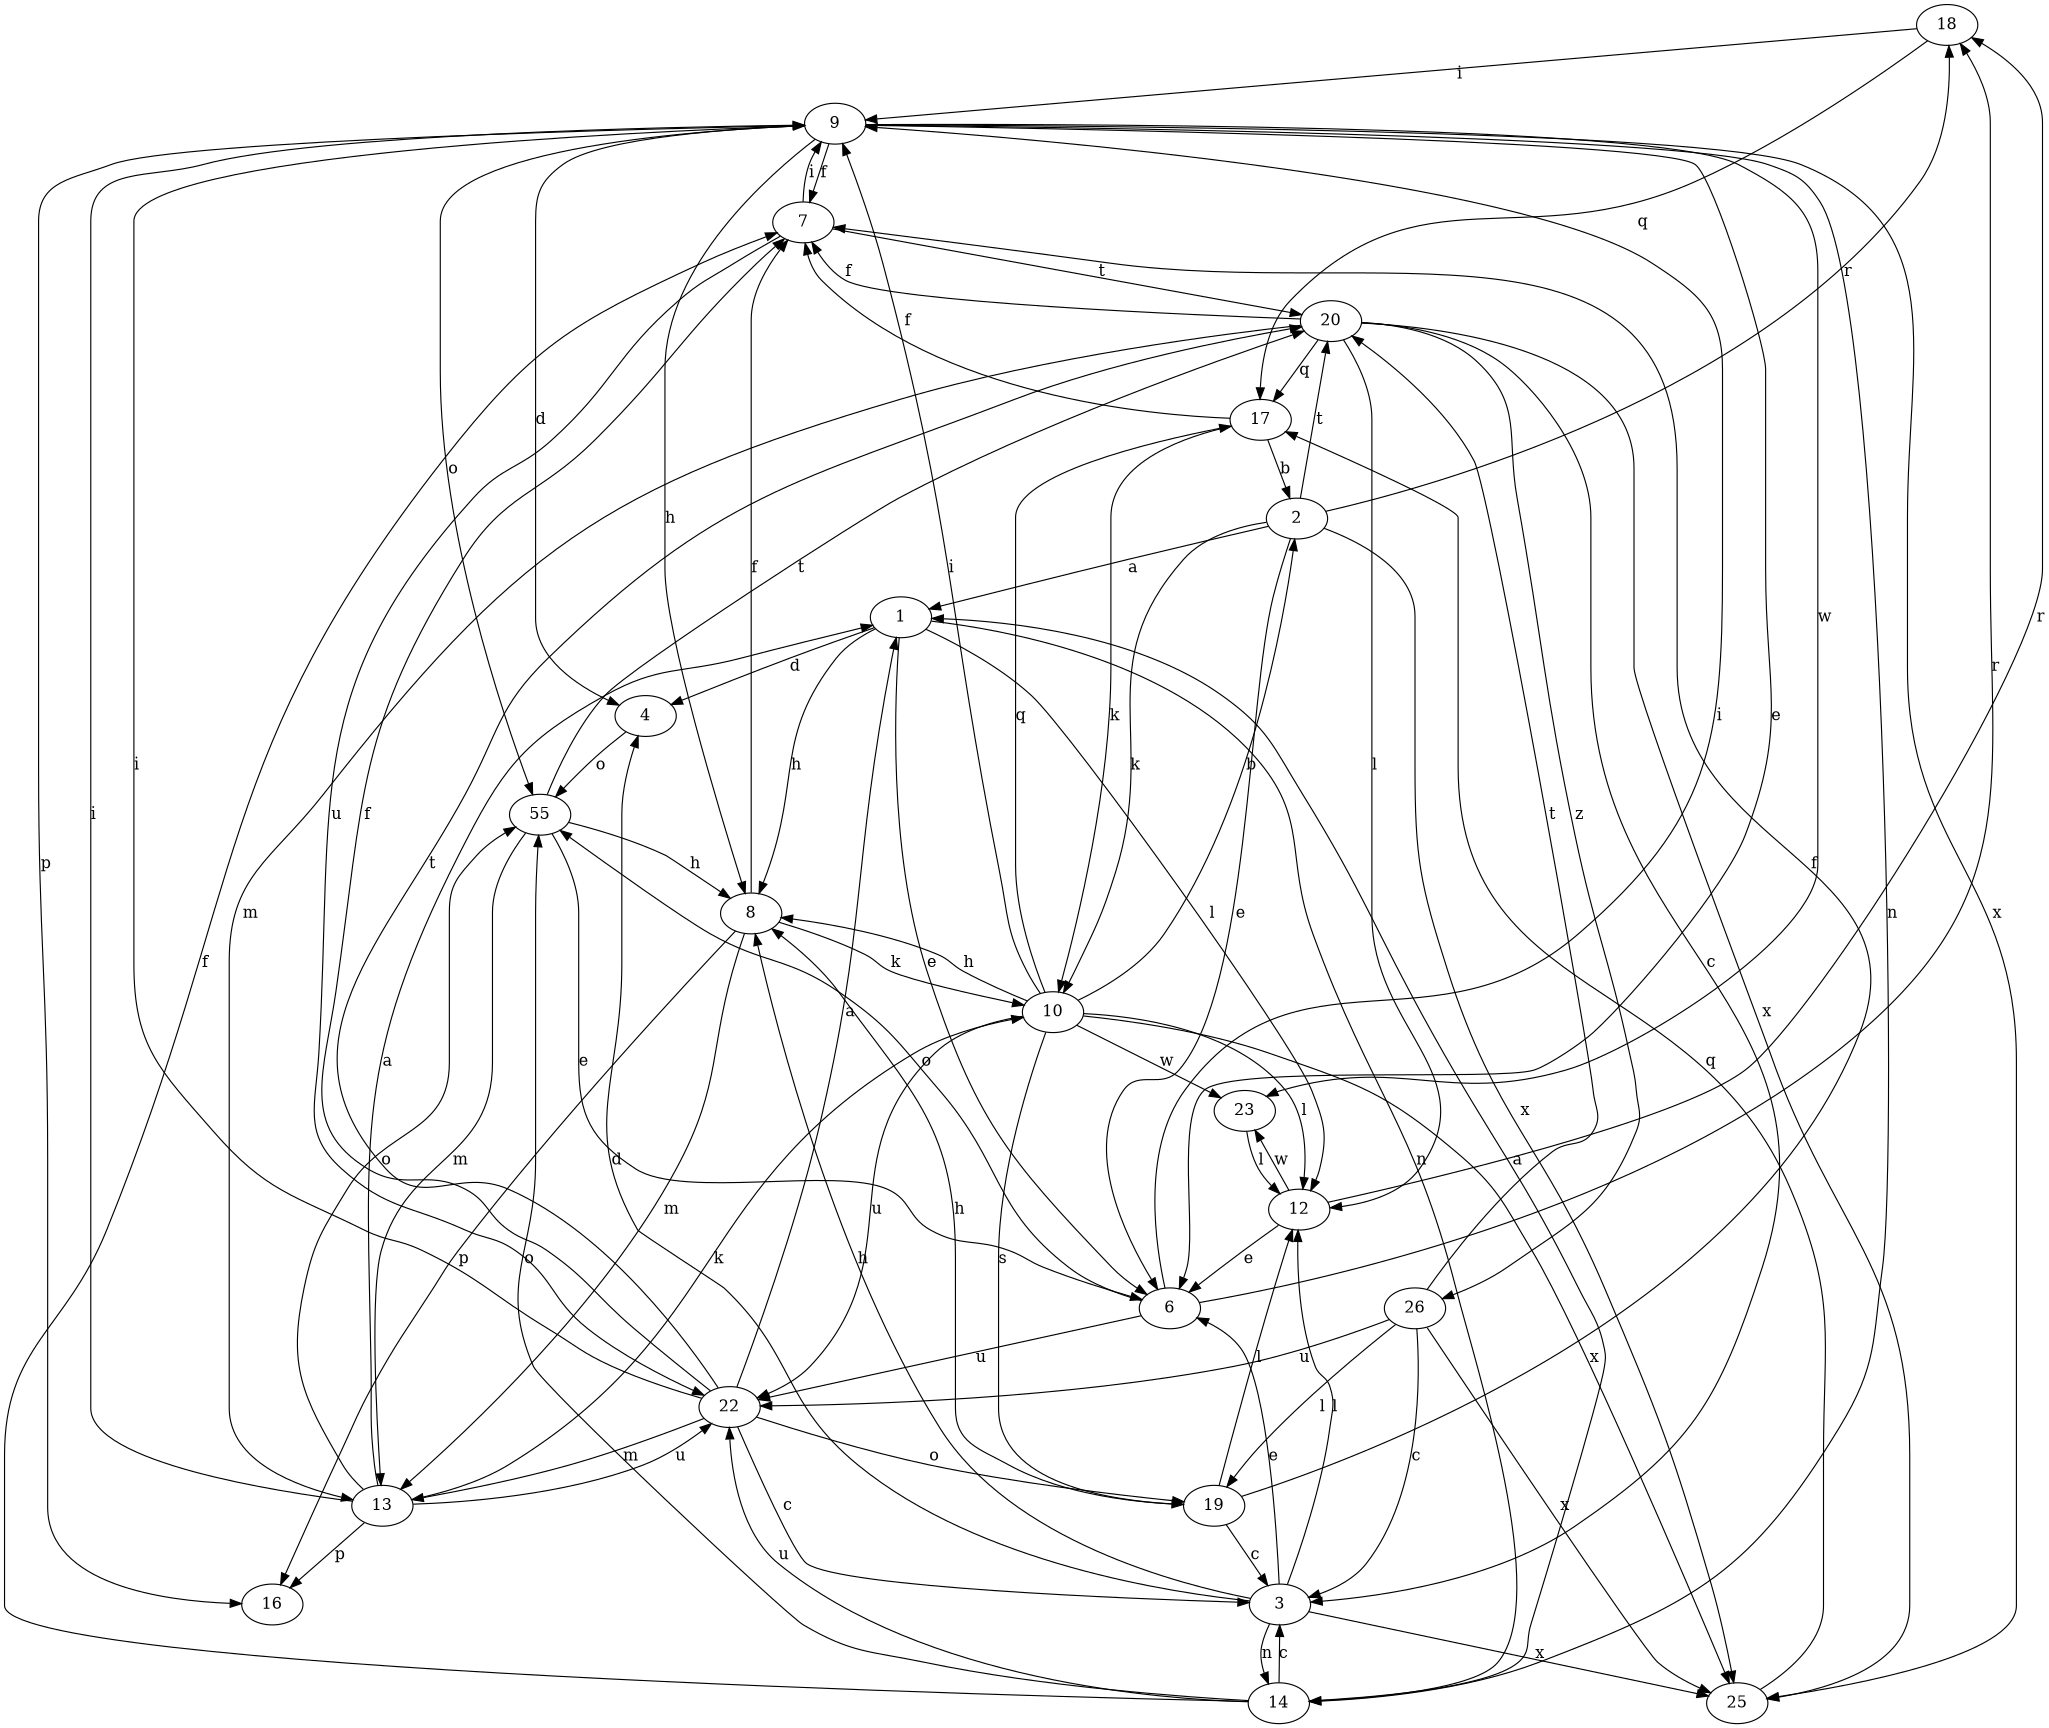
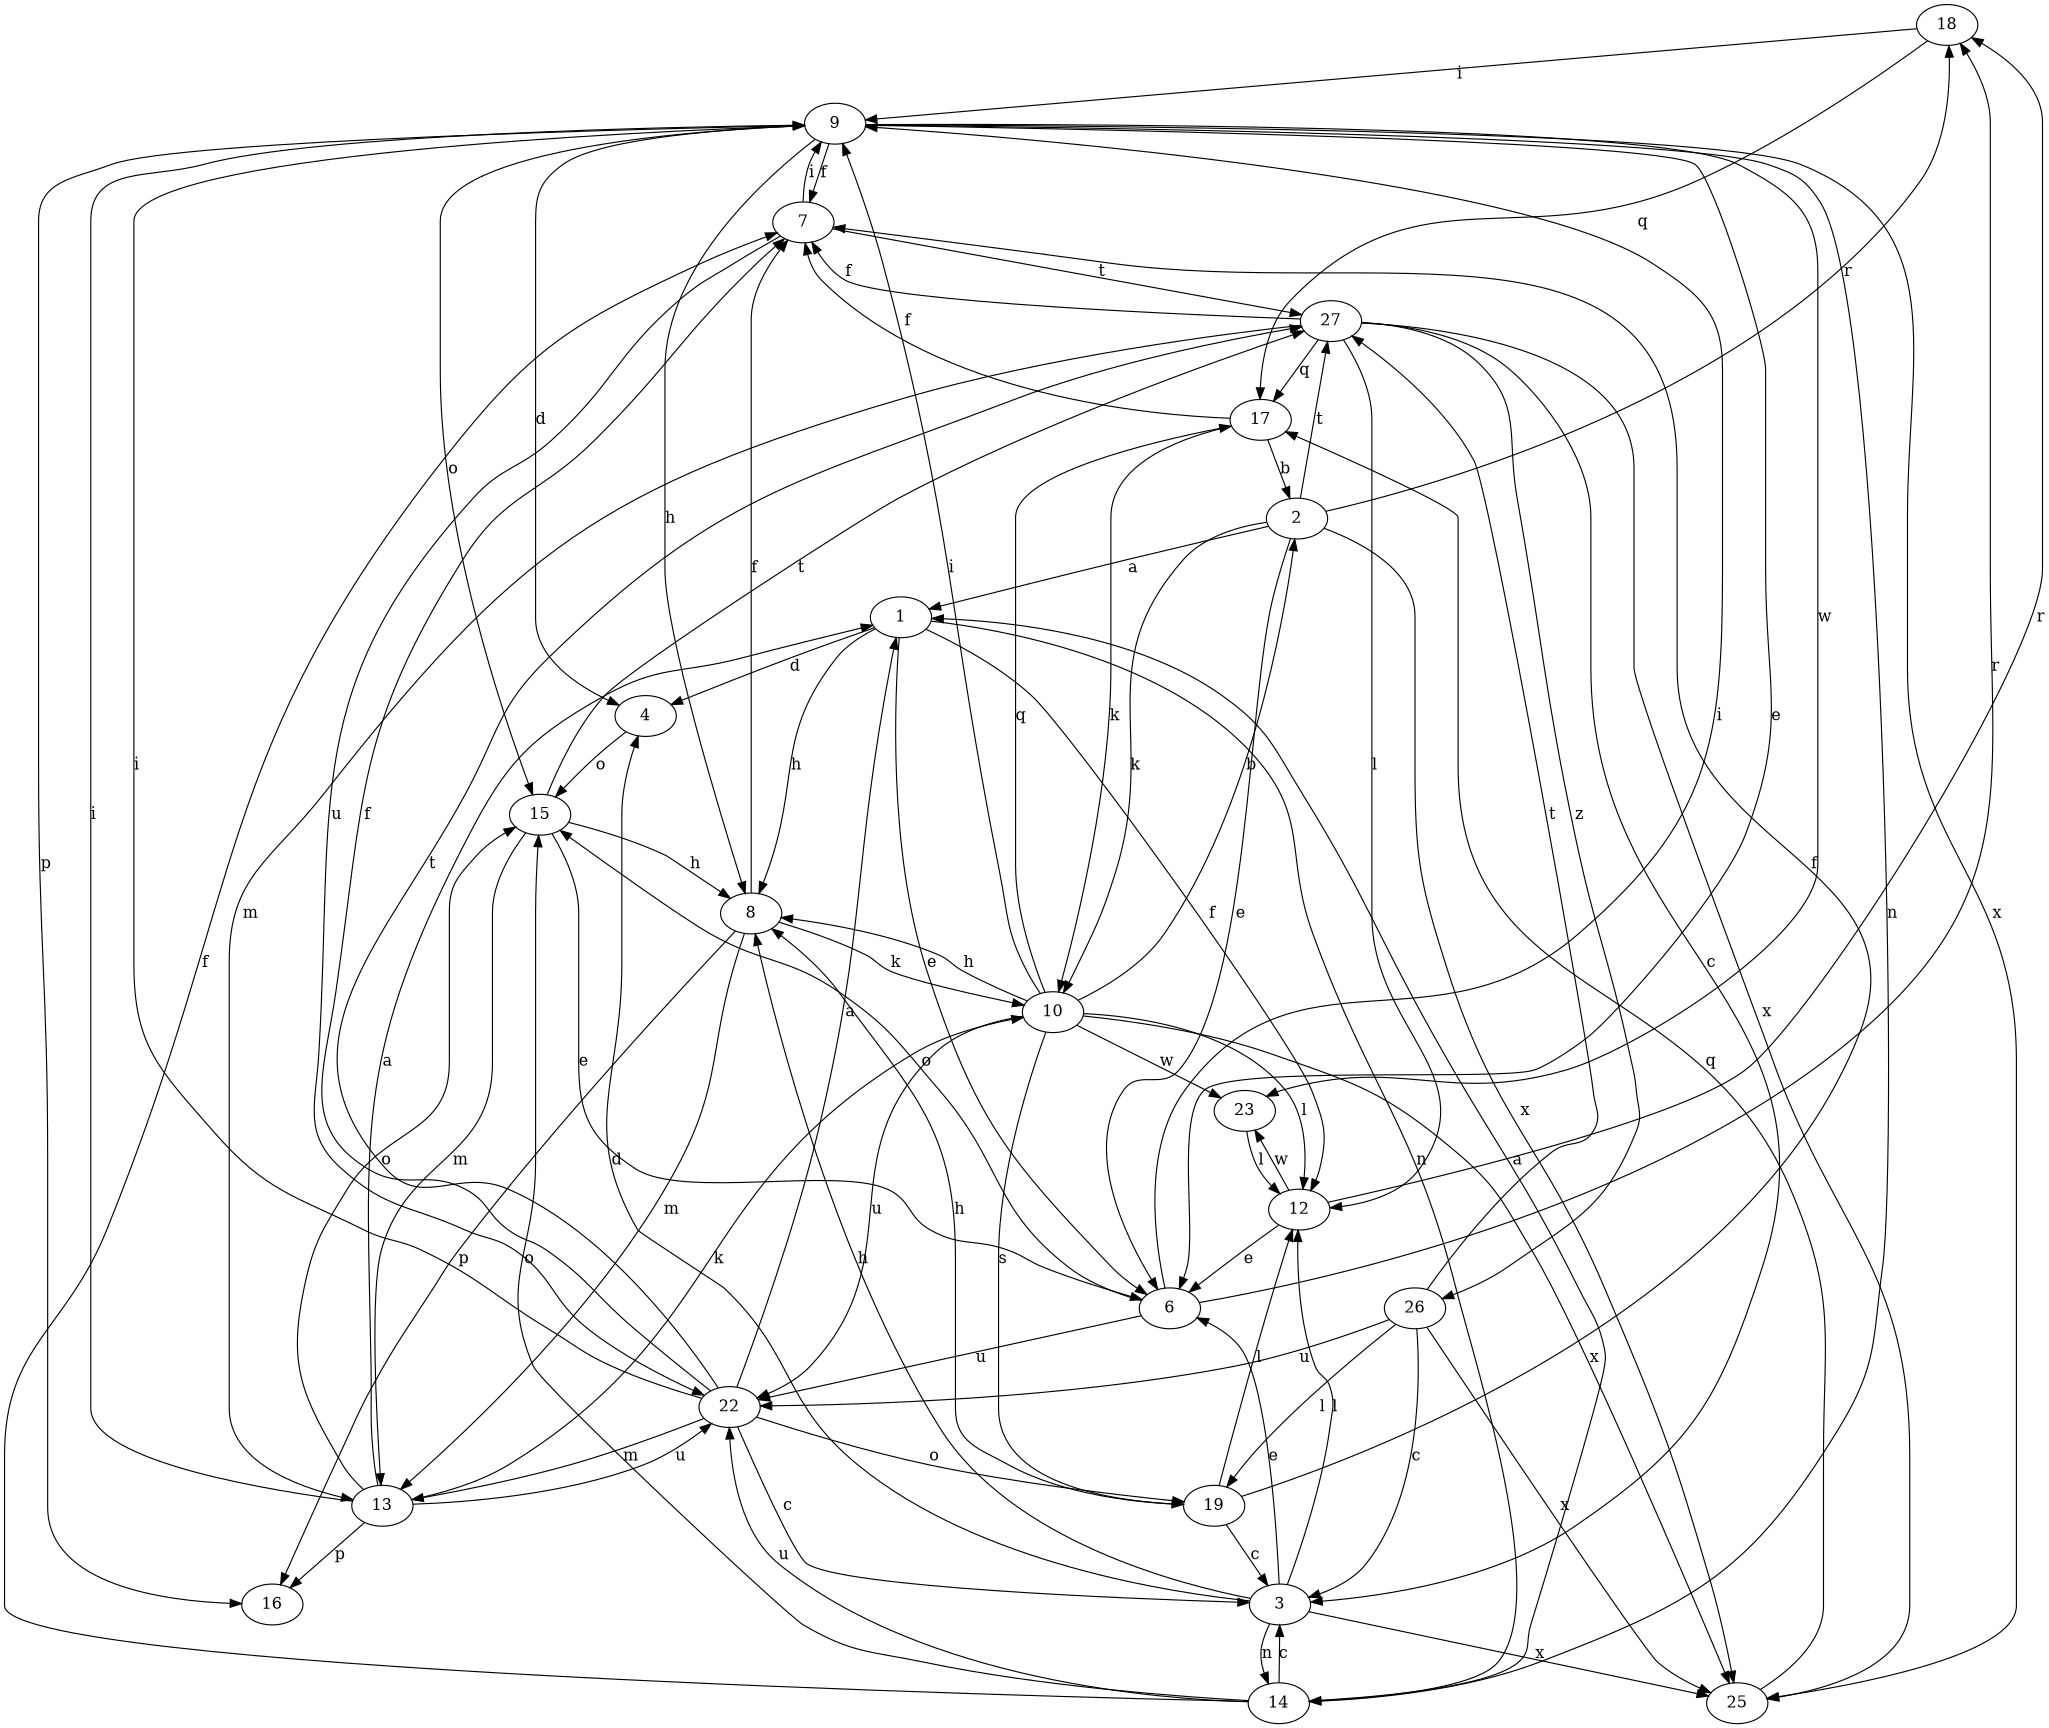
node "20": label "20" -> "27"
node "55": label "55" -> "15"
edge "1" -> "12": label "l" -> "f"
